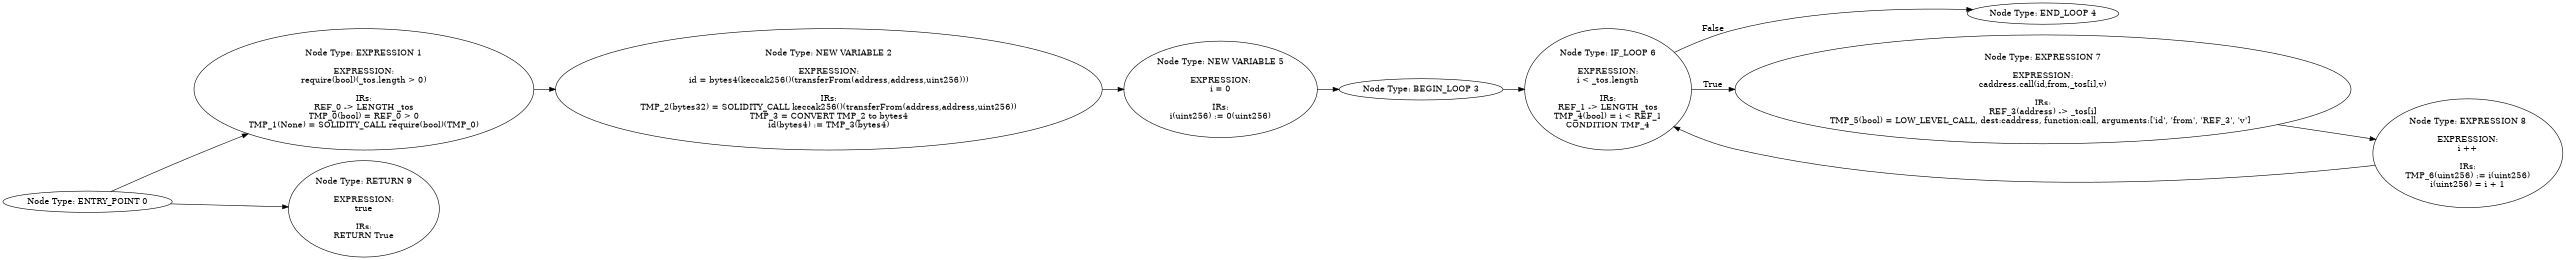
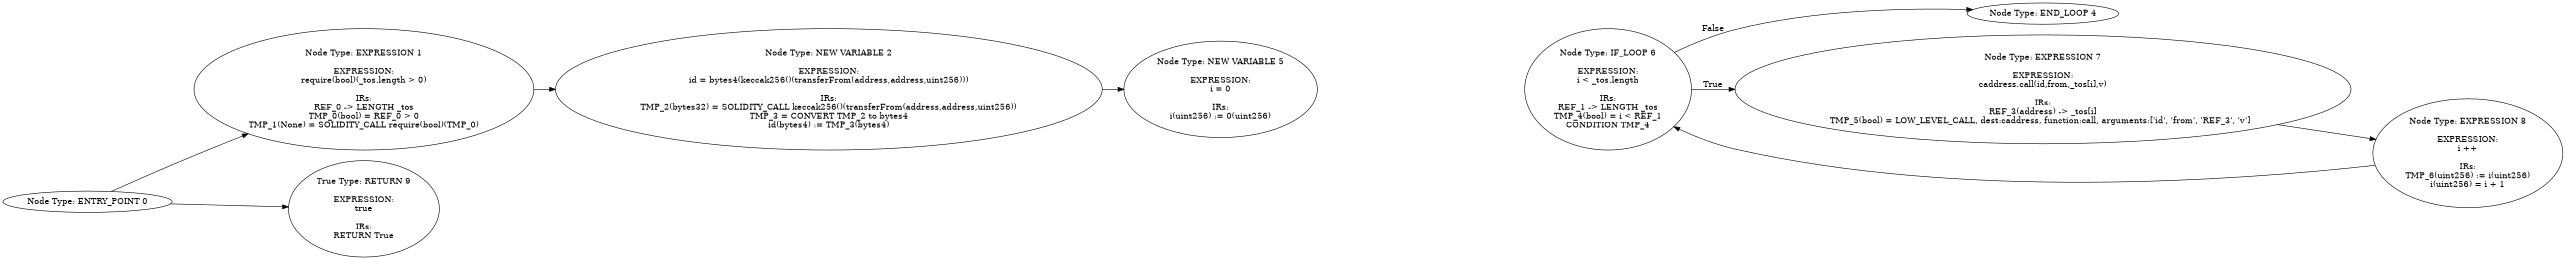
node "Node Type: BEGIN_LOOP 3": removed
node "Node Type: RETURN 9 EXPRESSION: true IRs: RETURN True": label "Node Type: RETURN 9 EXPRESSION: true IRs: RETURN True" -> "True Type: RETURN 9 EXPRESSION: true IRs: RETURN True"
